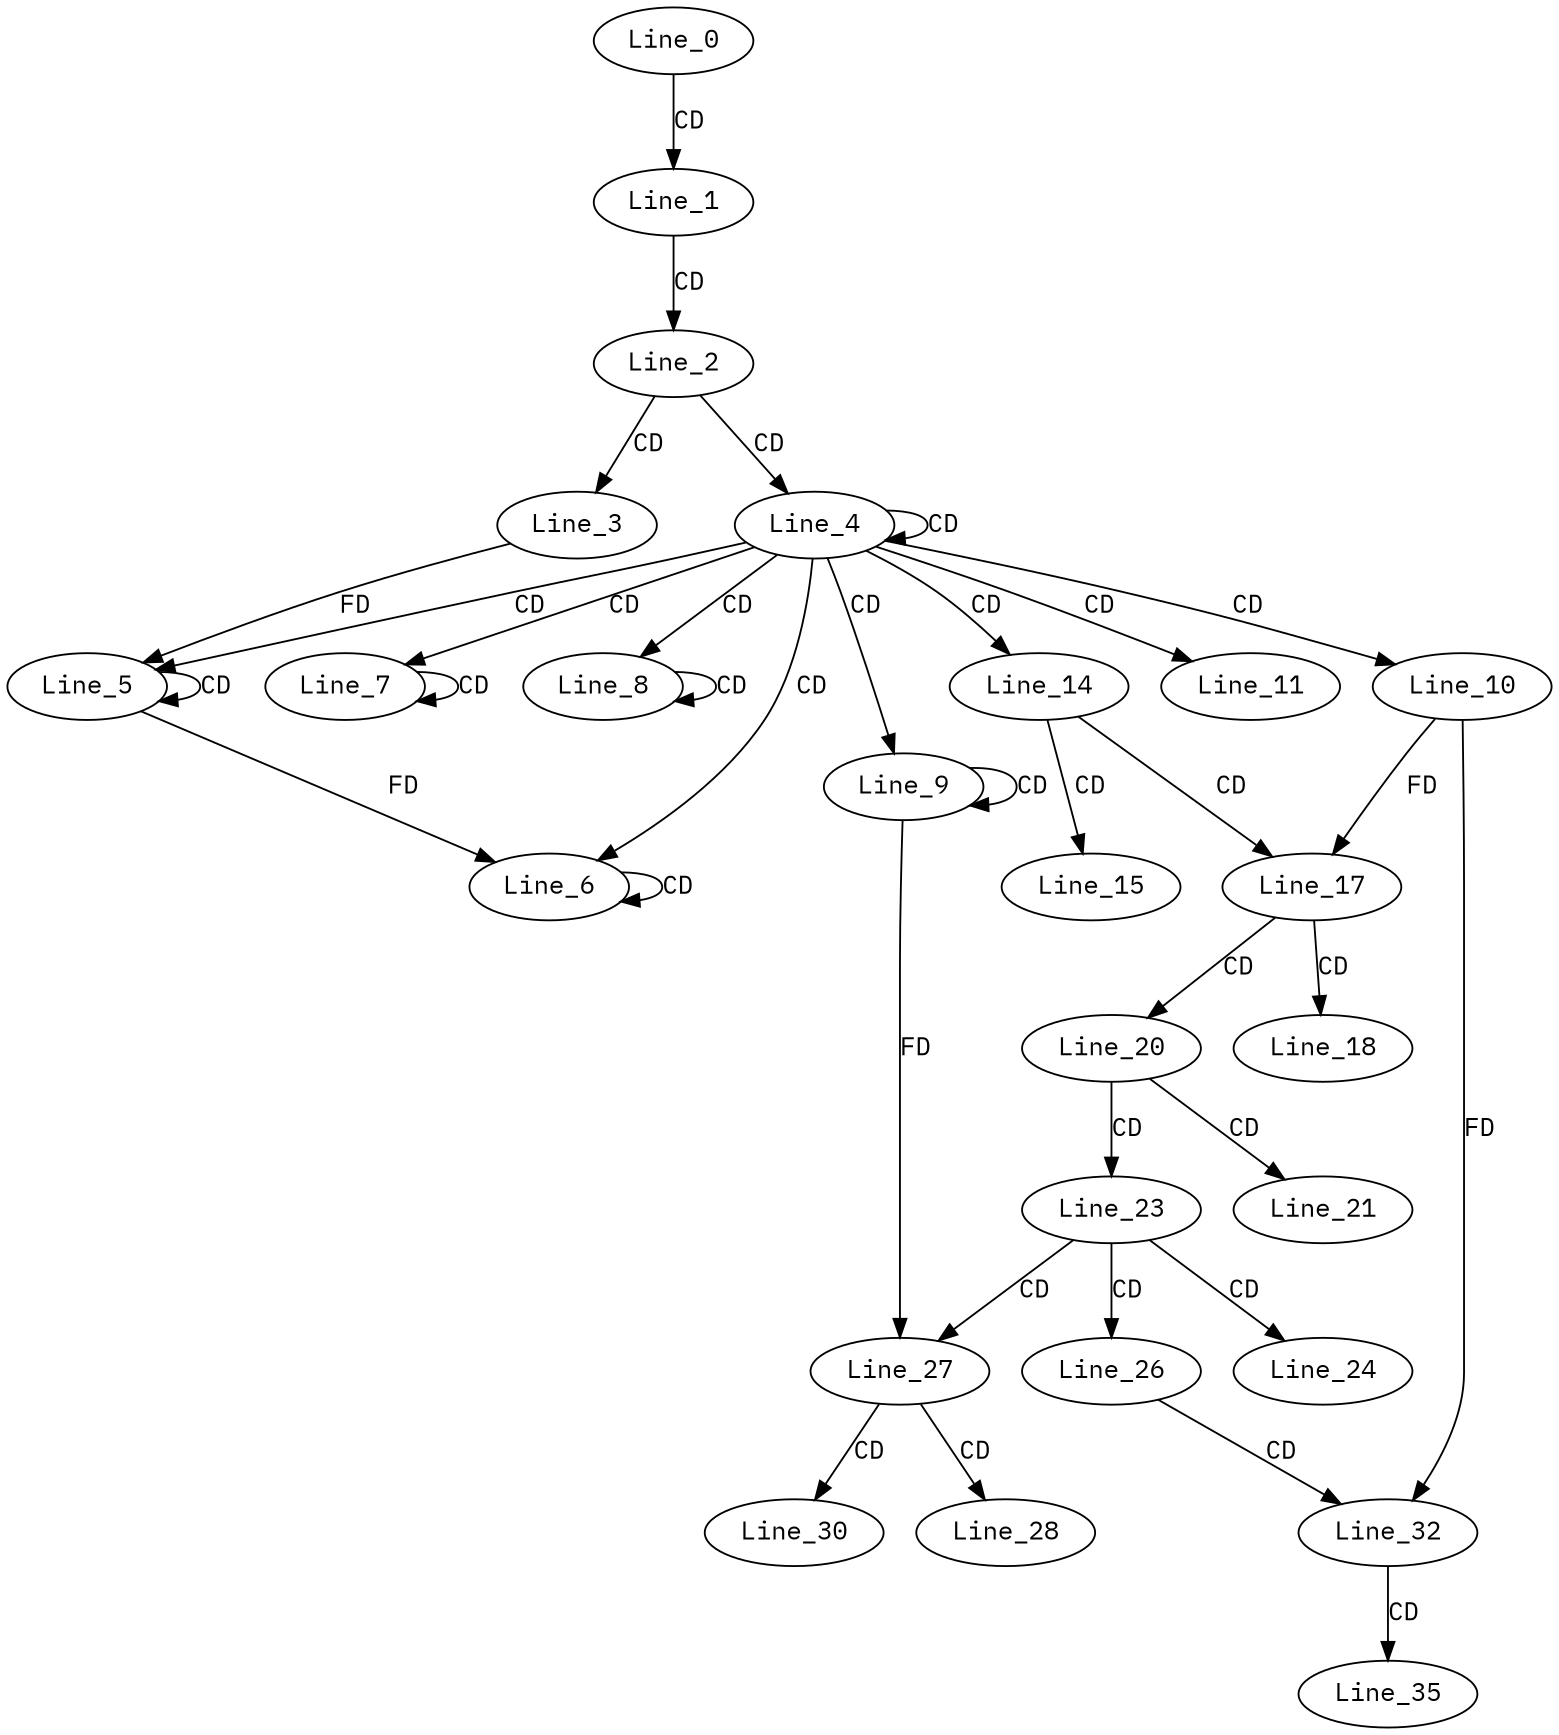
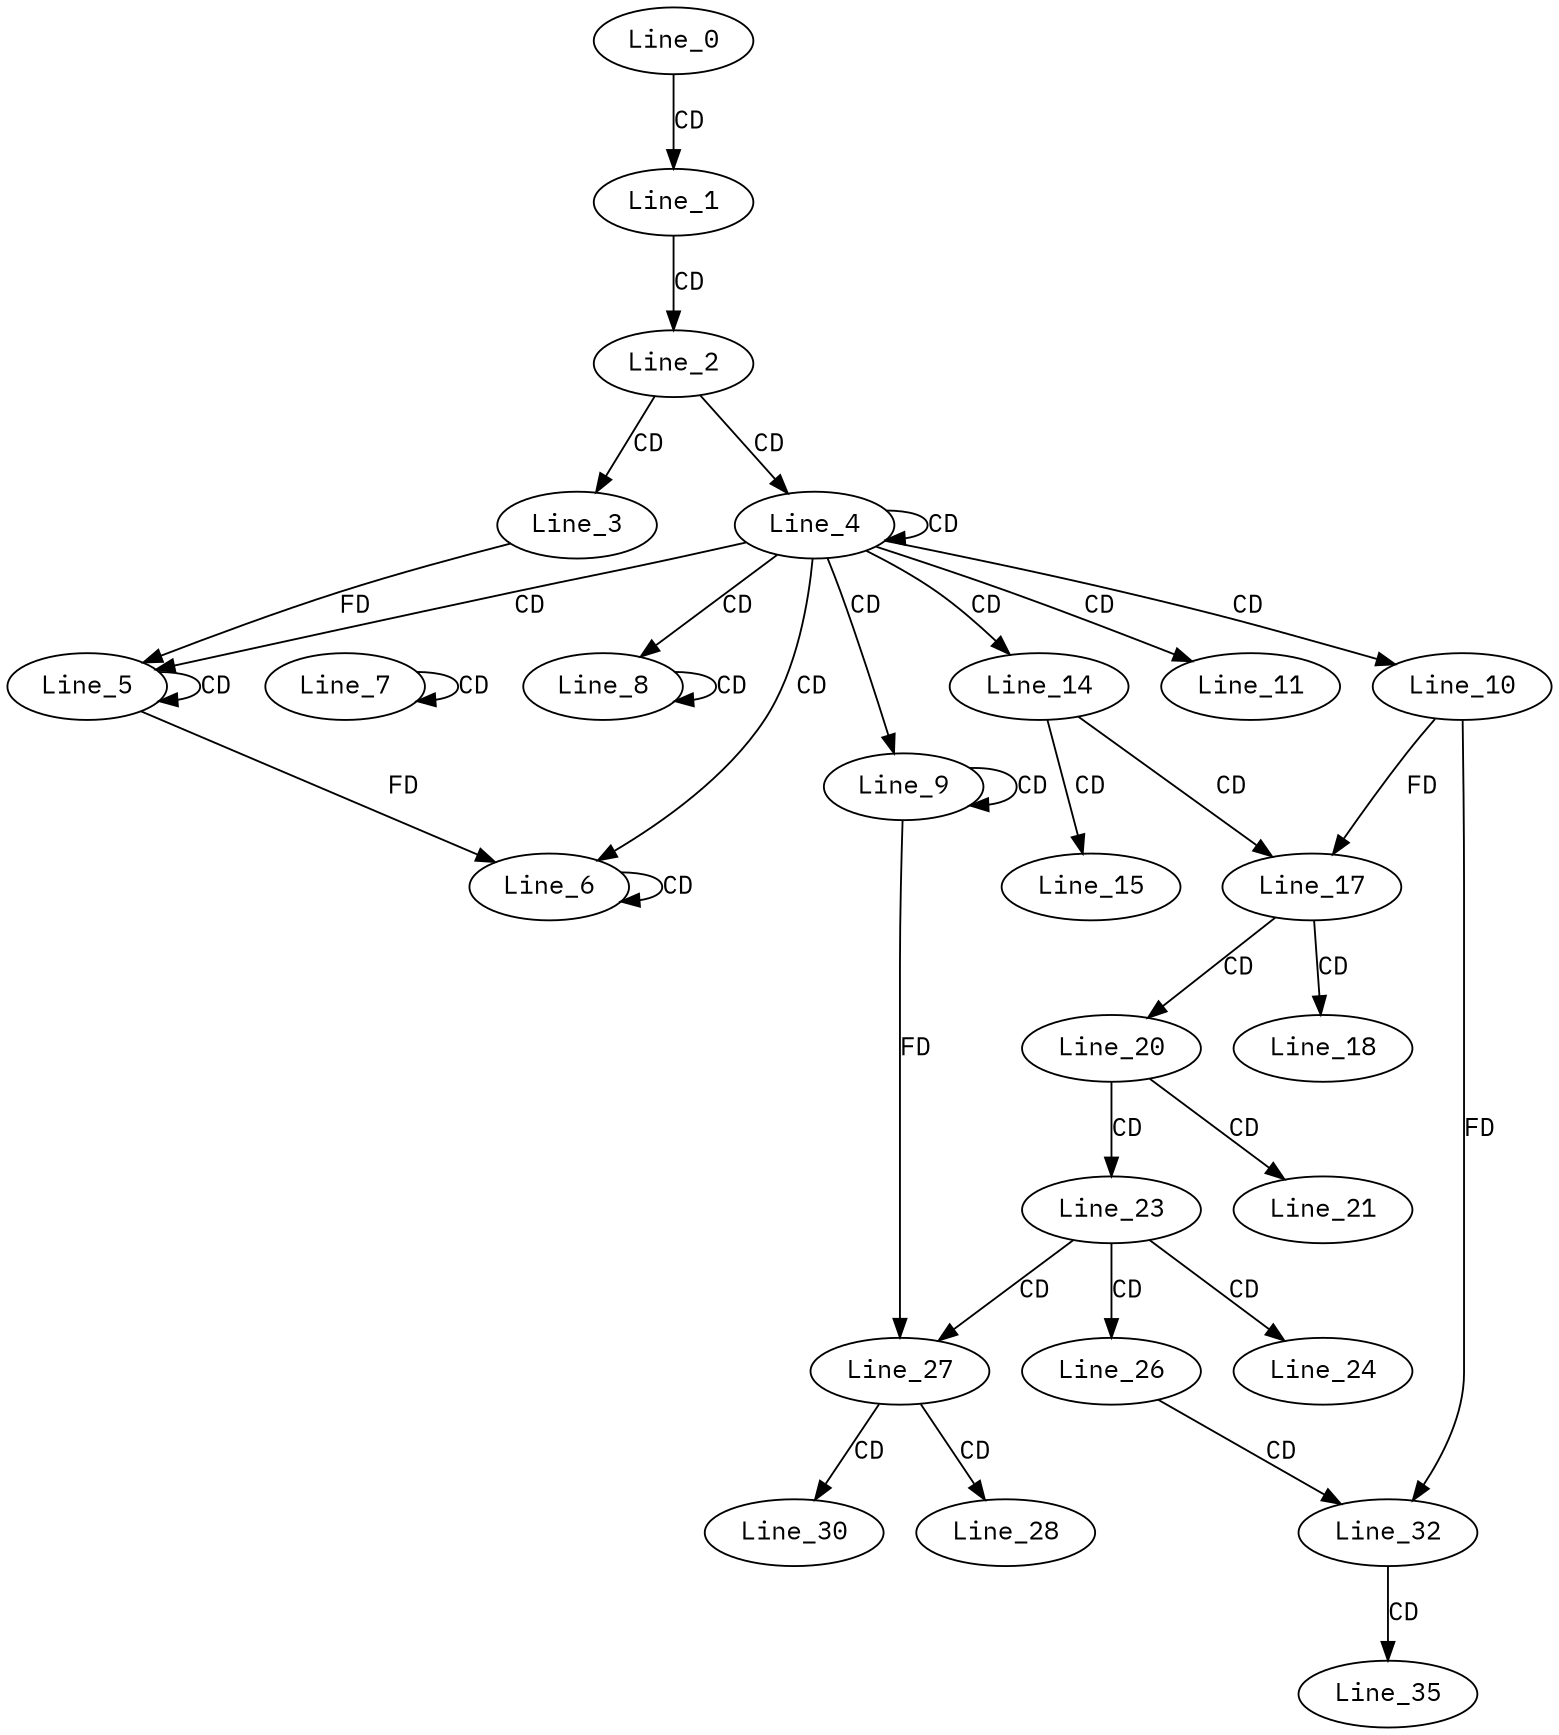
edge "Line_4" -> "Line_7": removed, label "CD"
